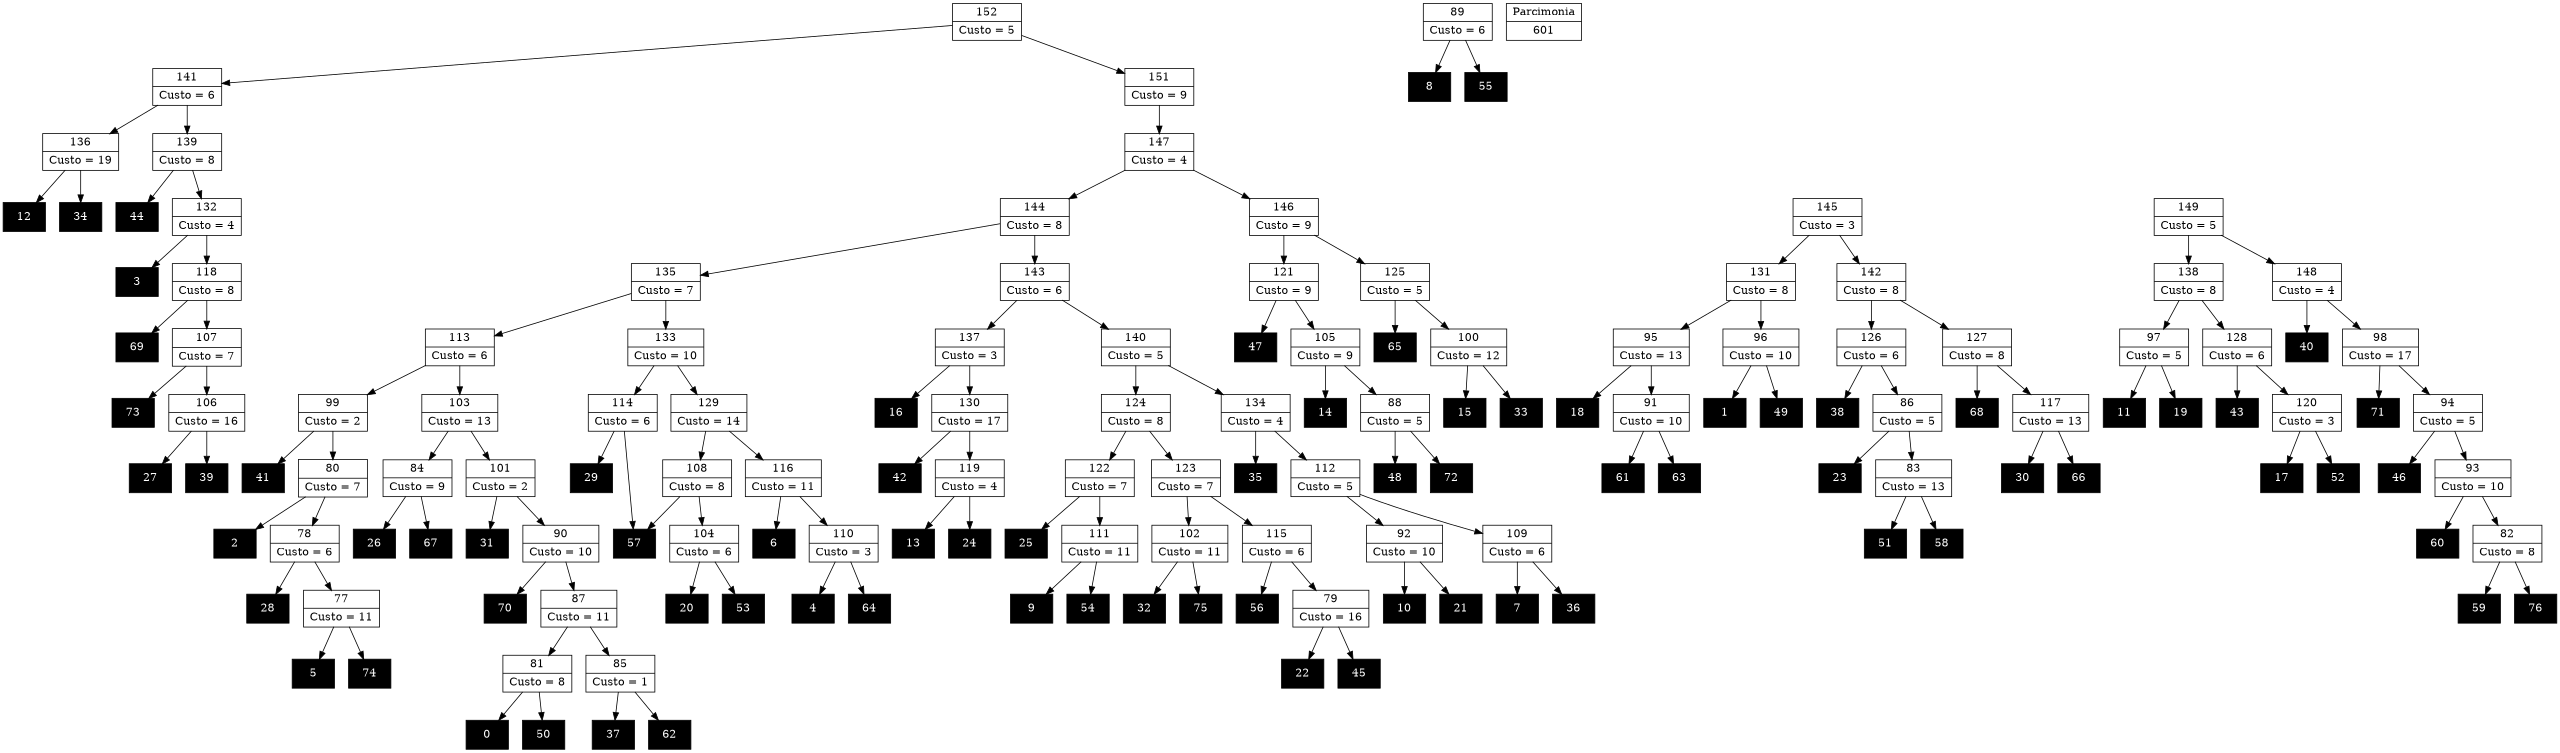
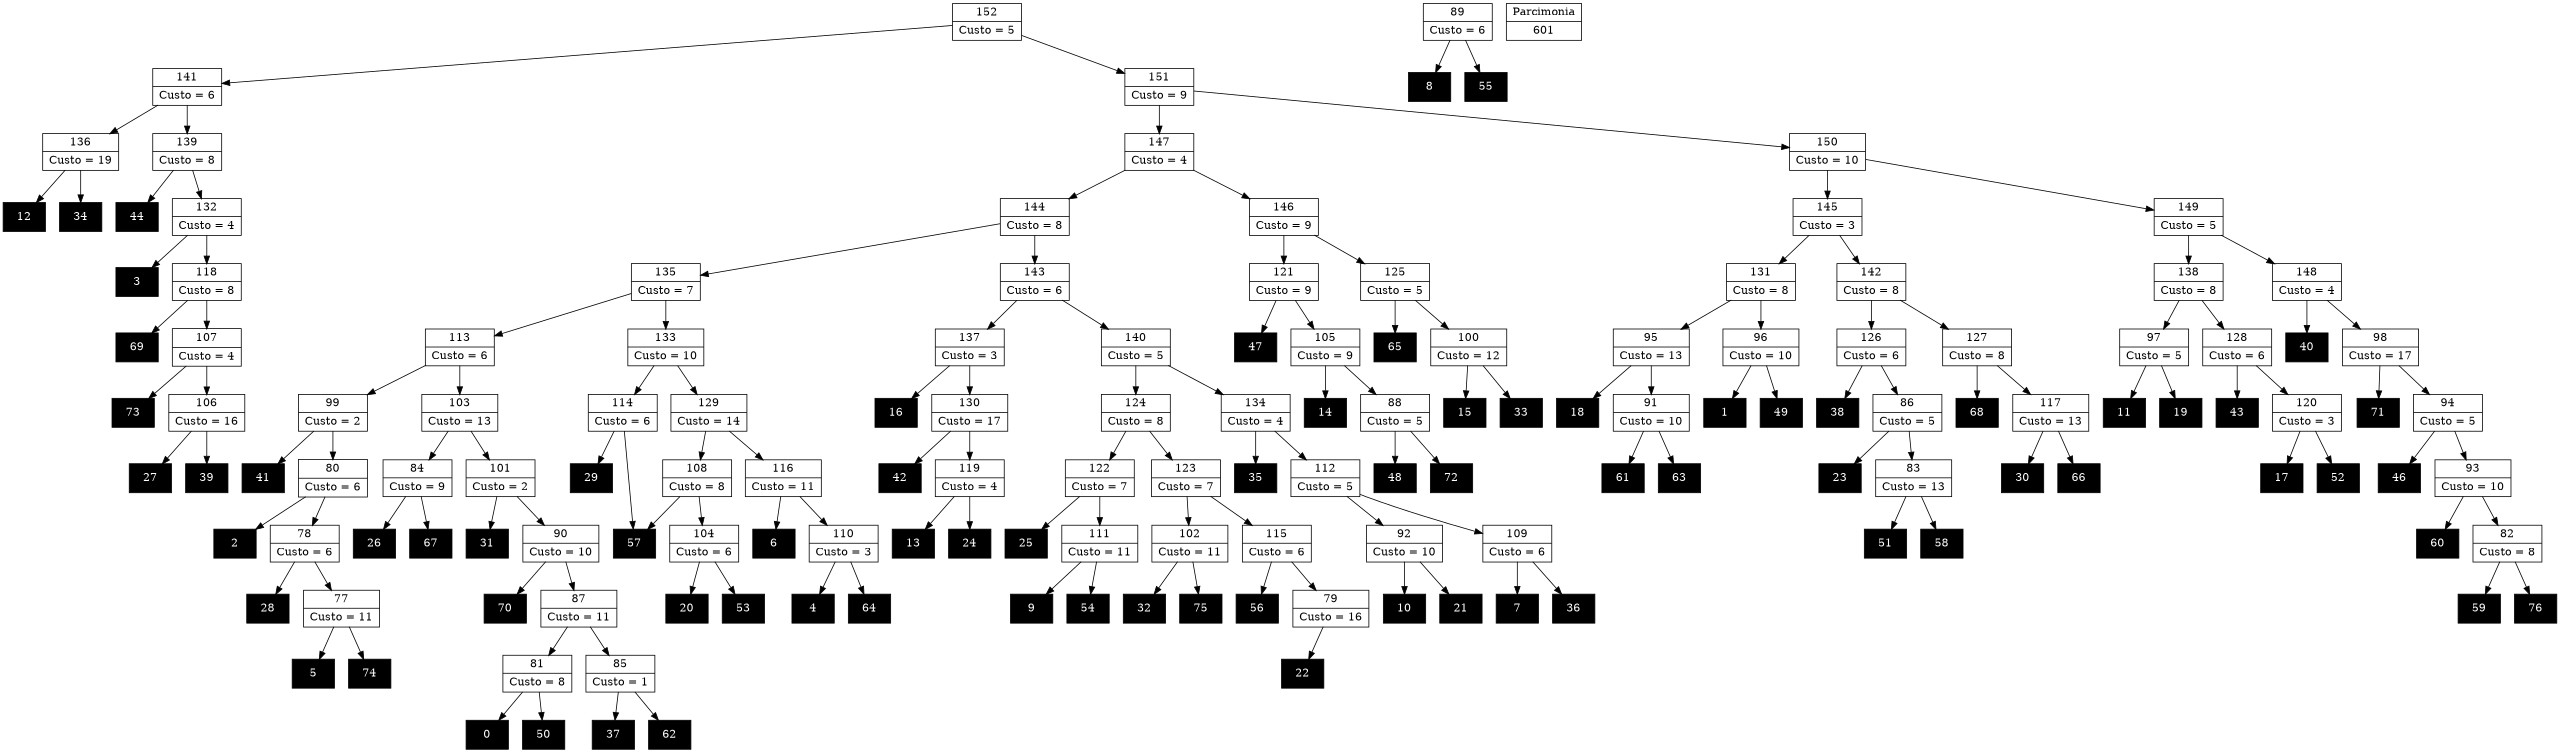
node "150": added
node "107": text "Custo = 7" -> "Custo = 4"
node "80": text "Custo = 7" -> "Custo = 6"
node "45": removed
